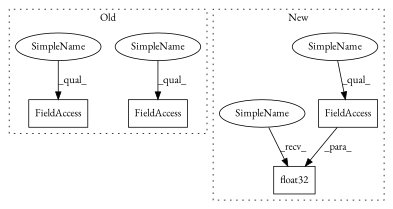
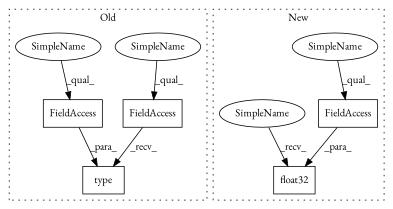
node "type": added
